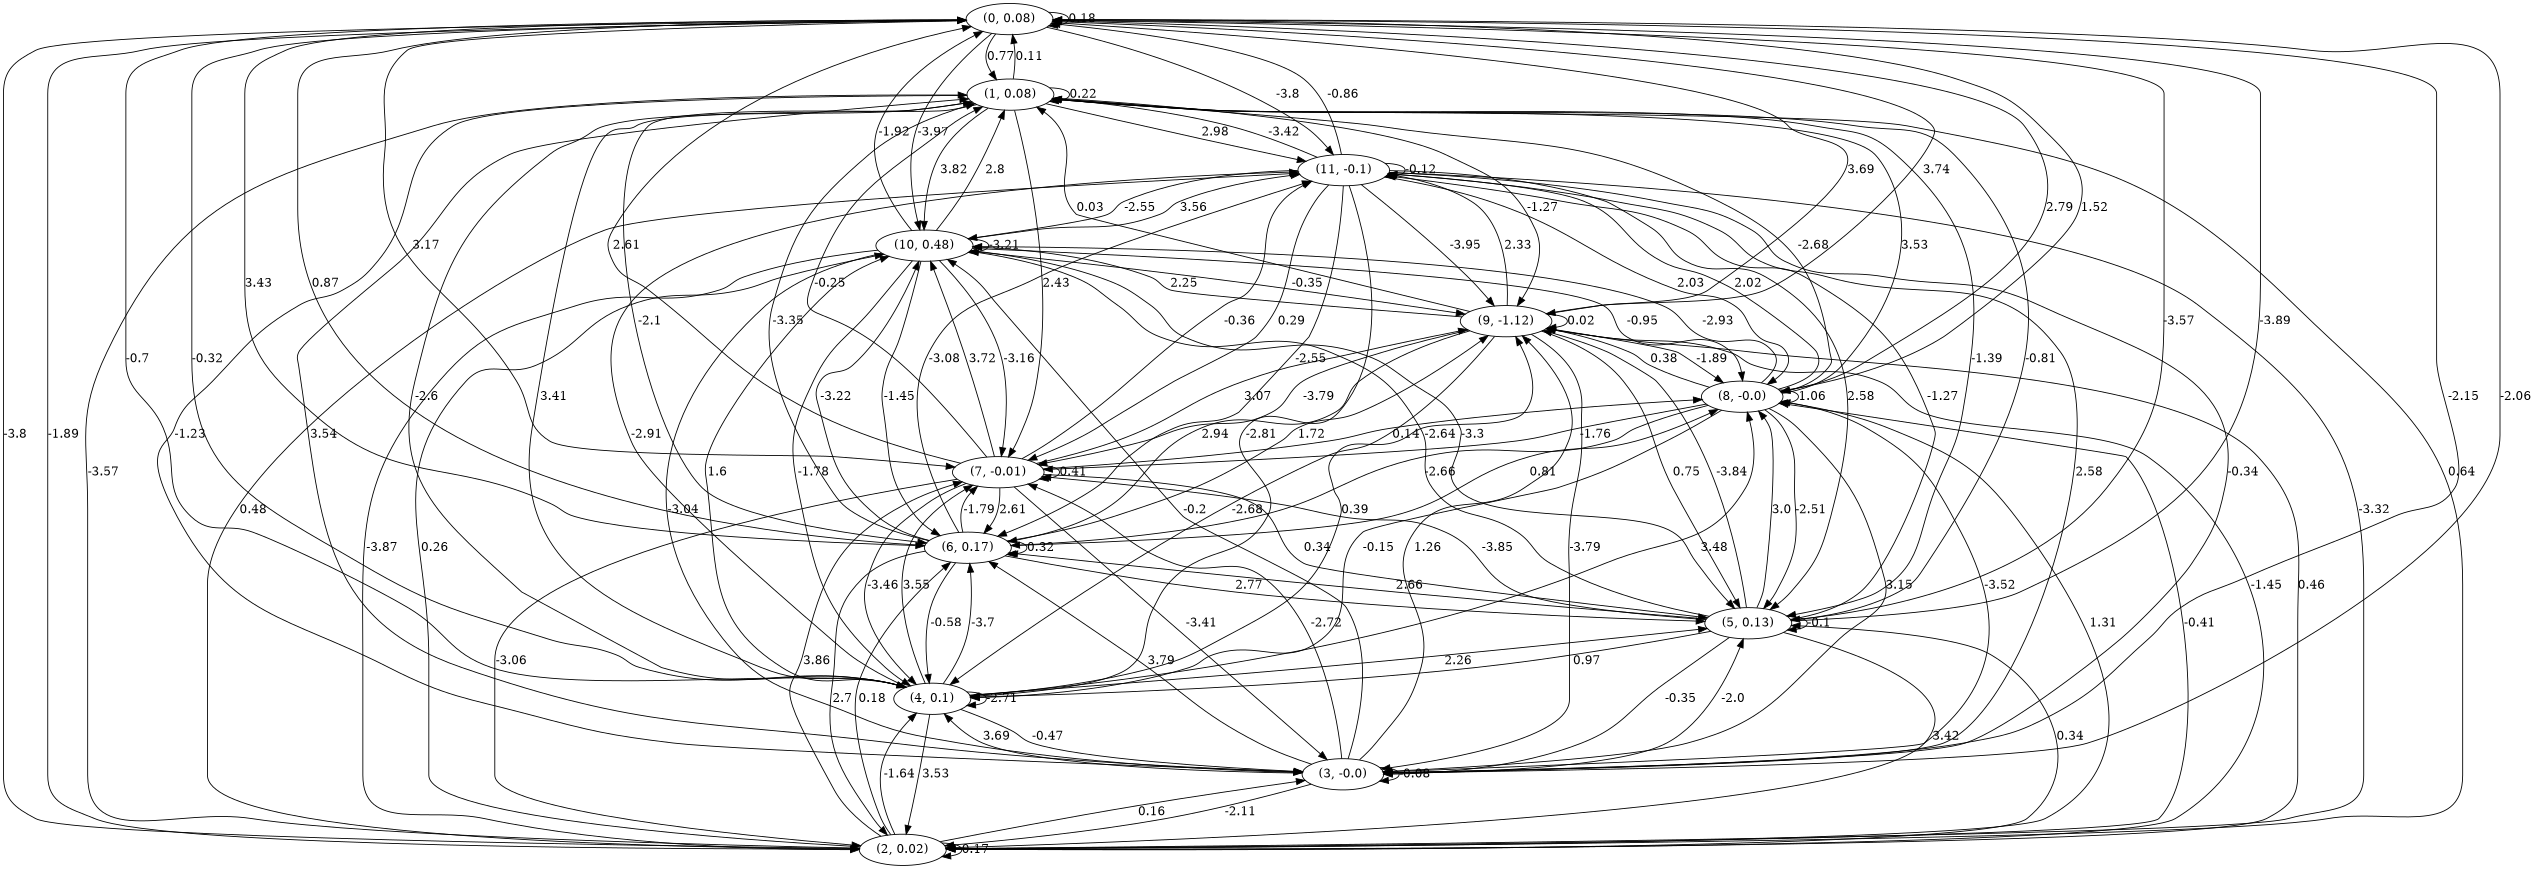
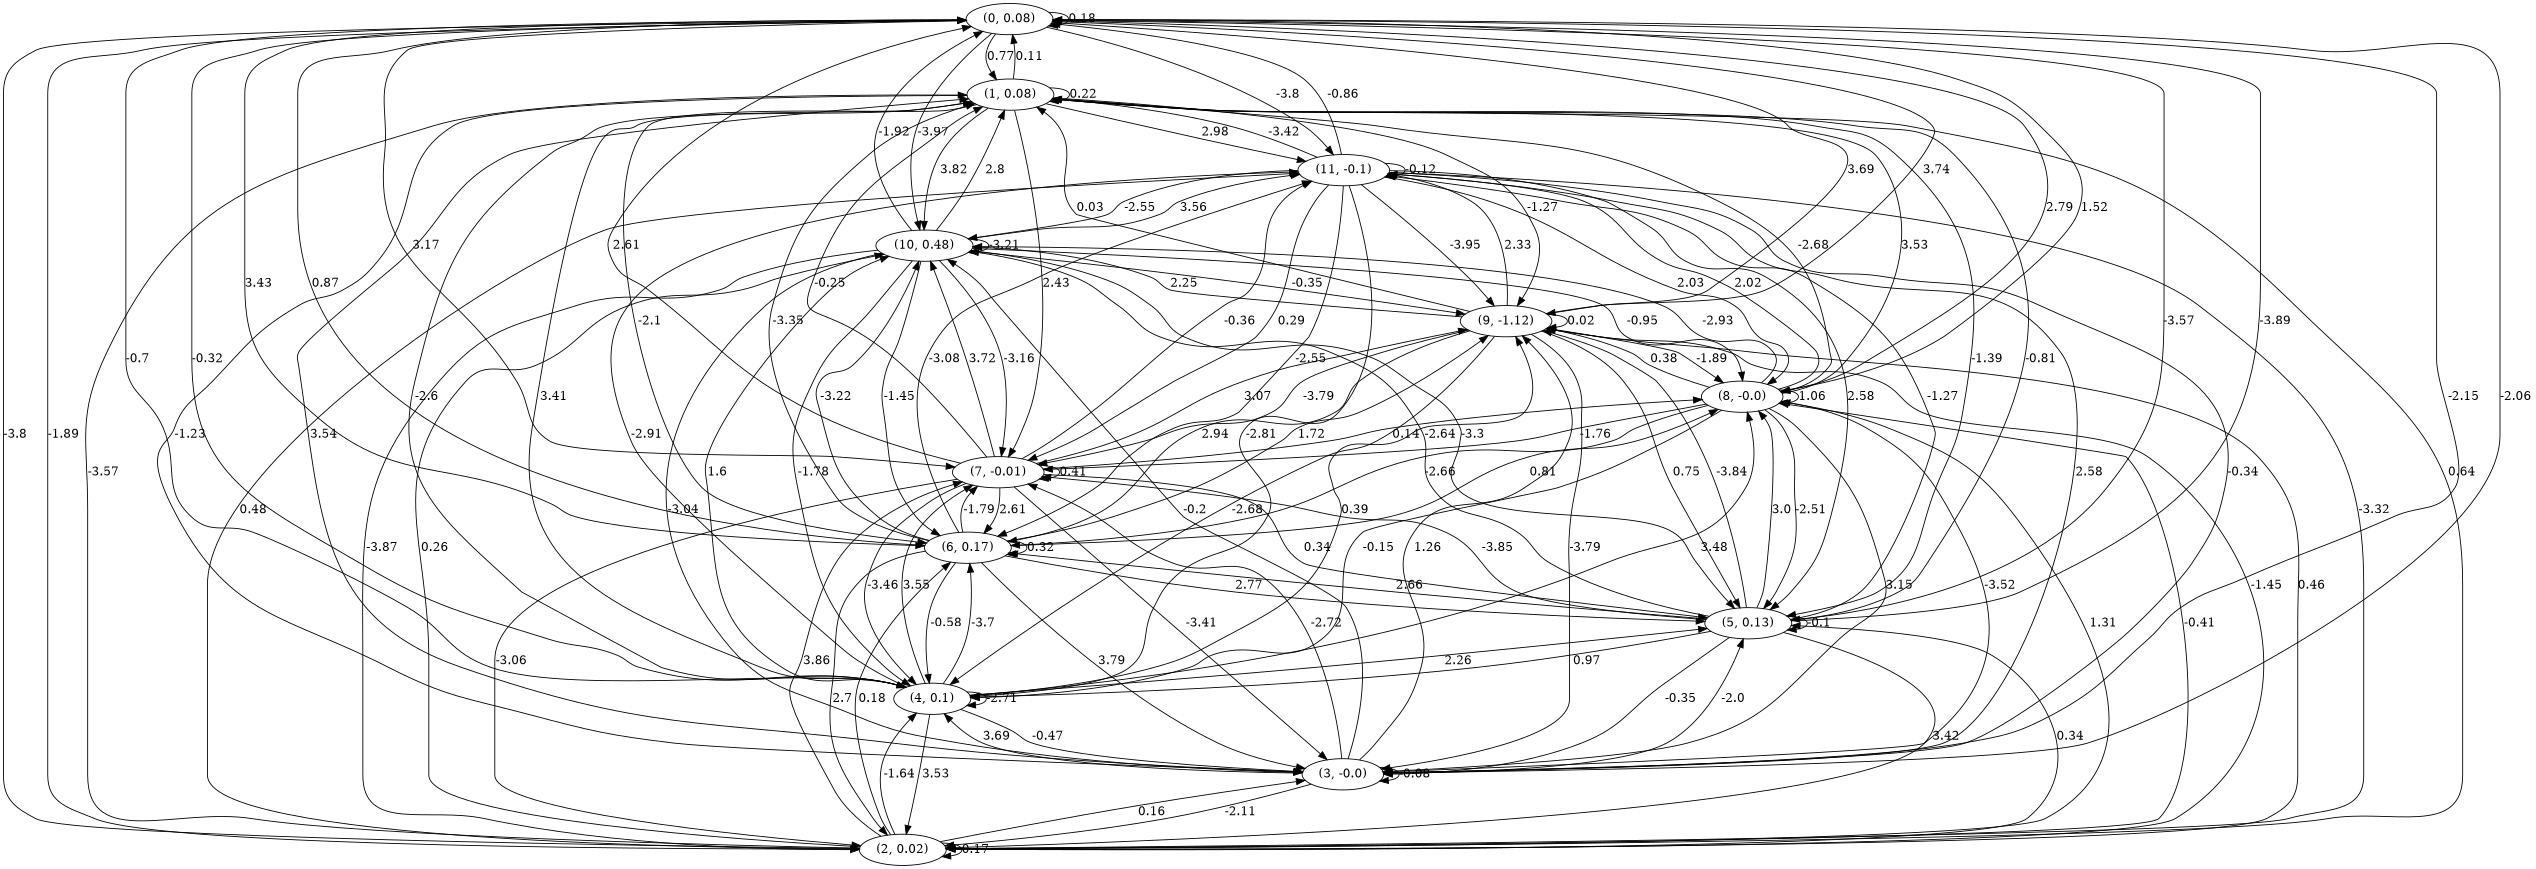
edge "(3, -0.0)" -> "(6, 0.17)": reversed
